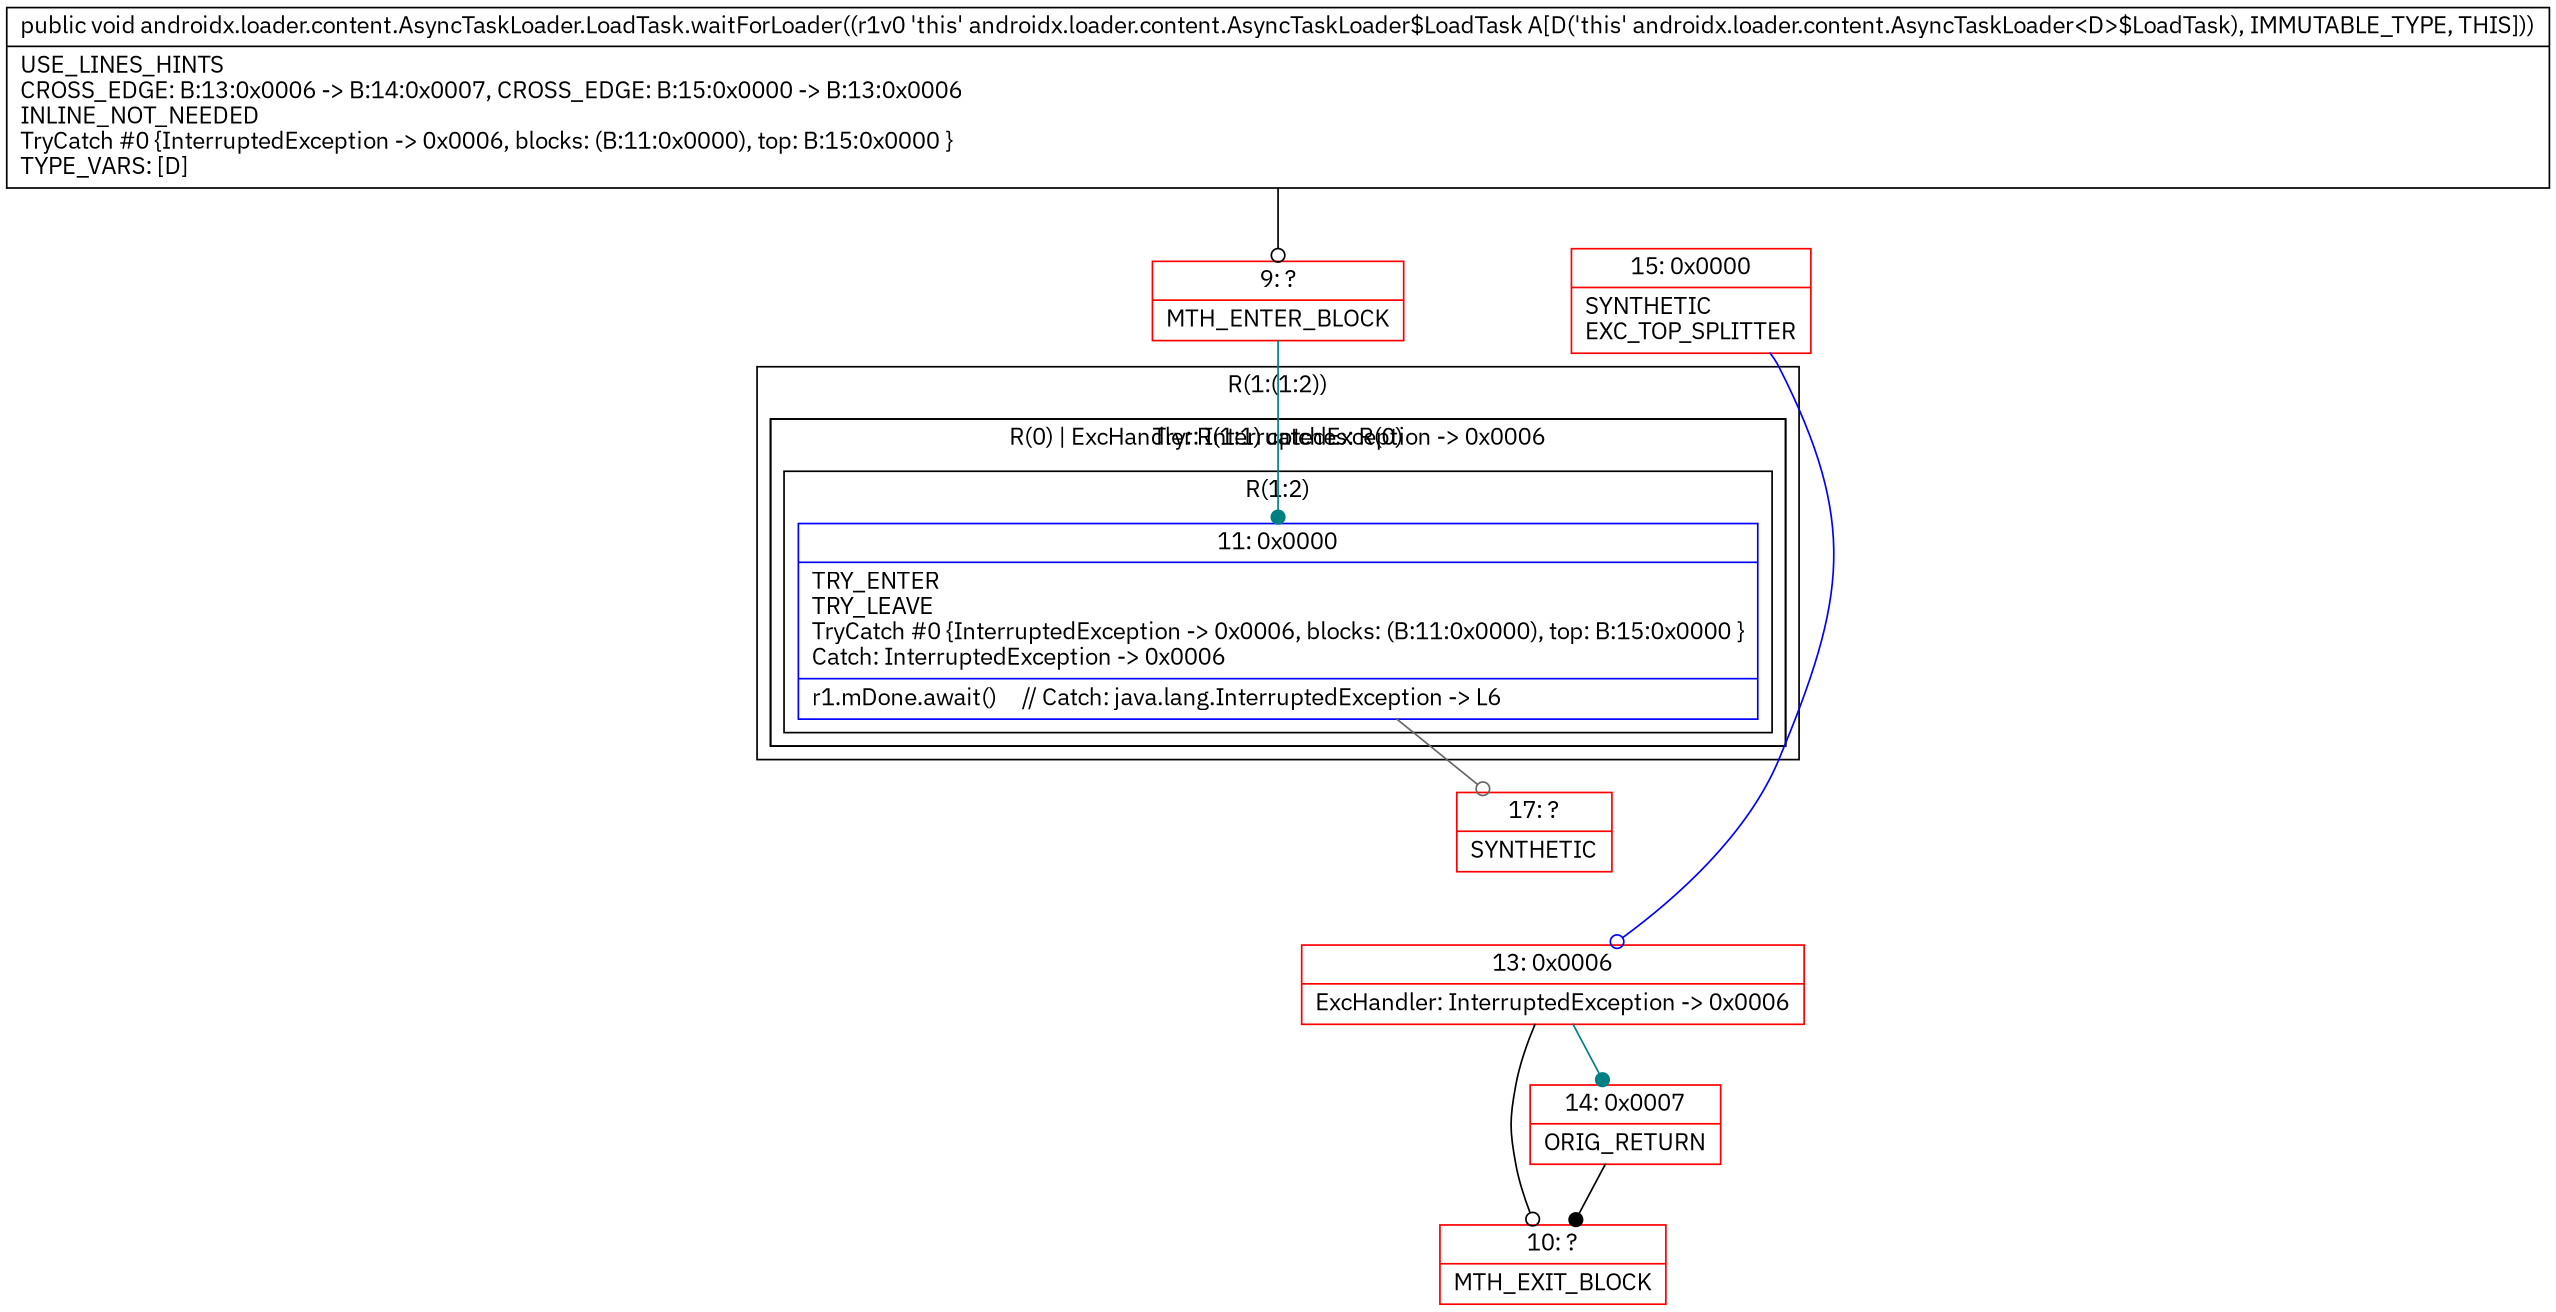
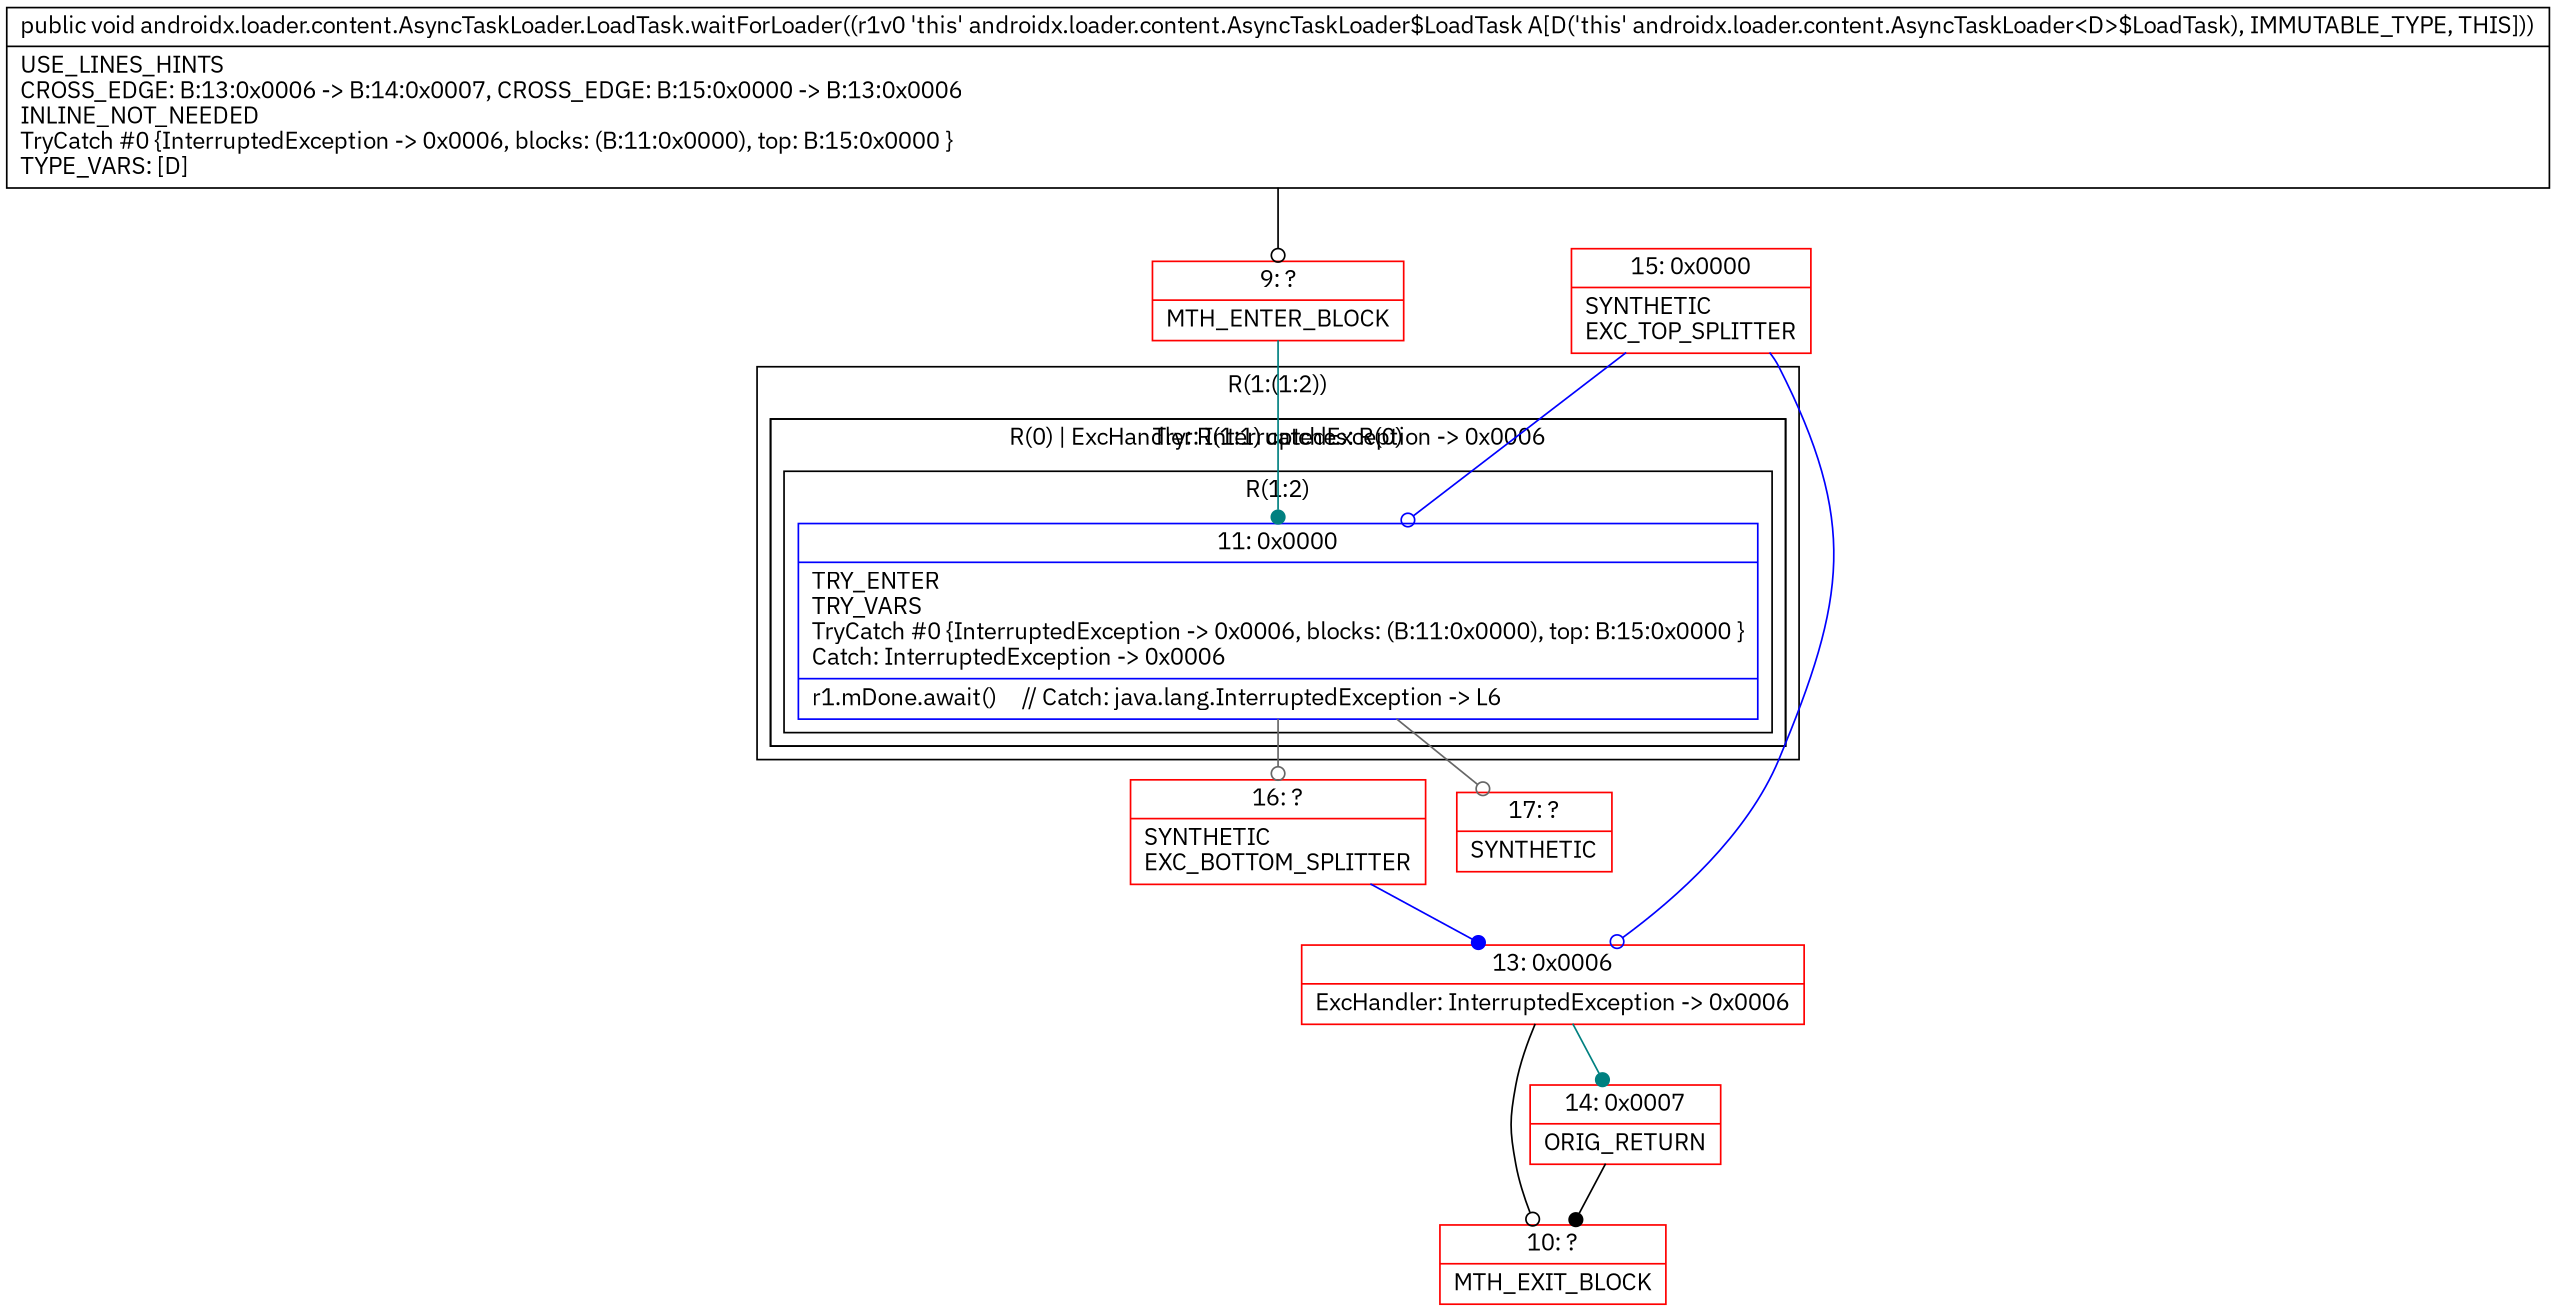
edge "15: 0x0000" -> "11: 0x0000": added
node "11: 0x0000": text "TRY_LEAVE" -> "TRY_VARS"
node "16: ?": added
